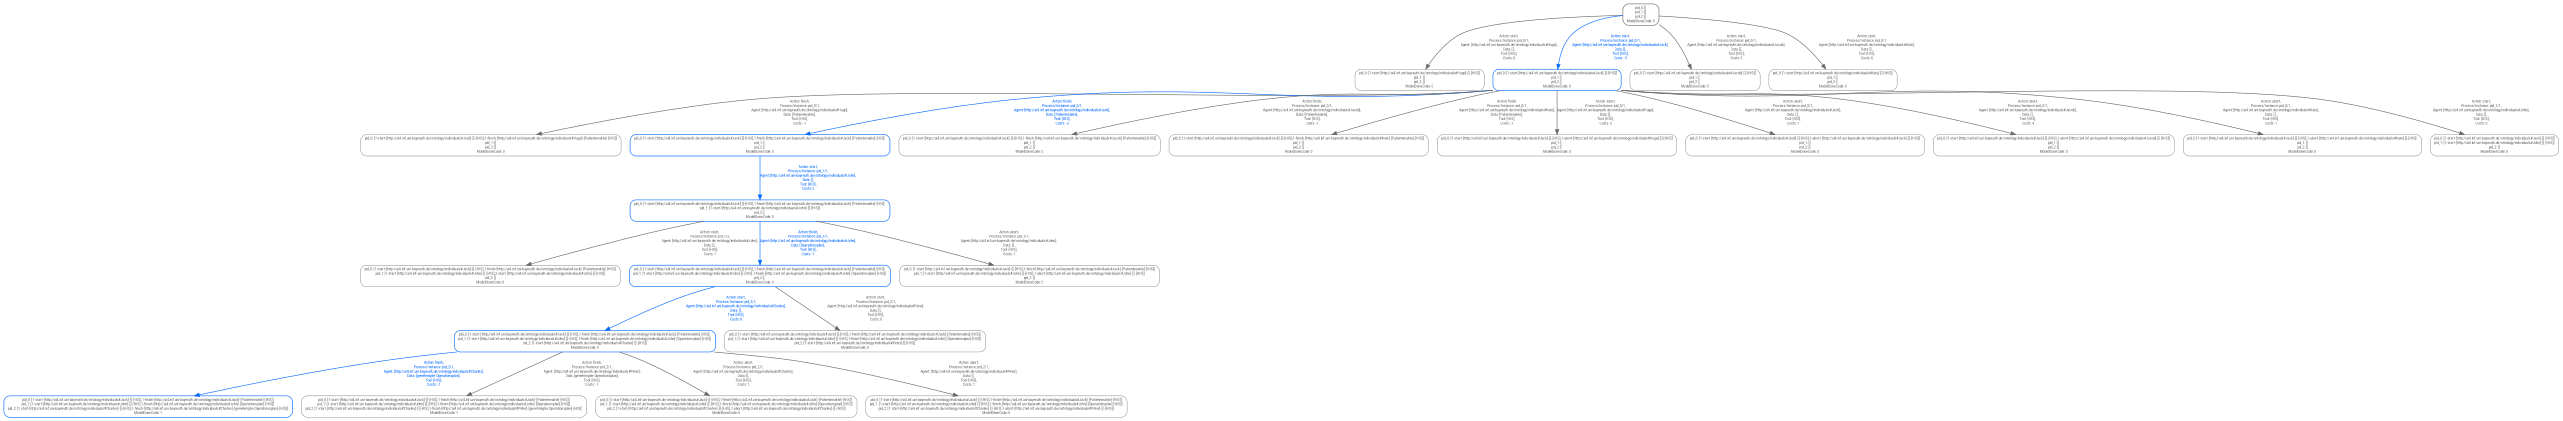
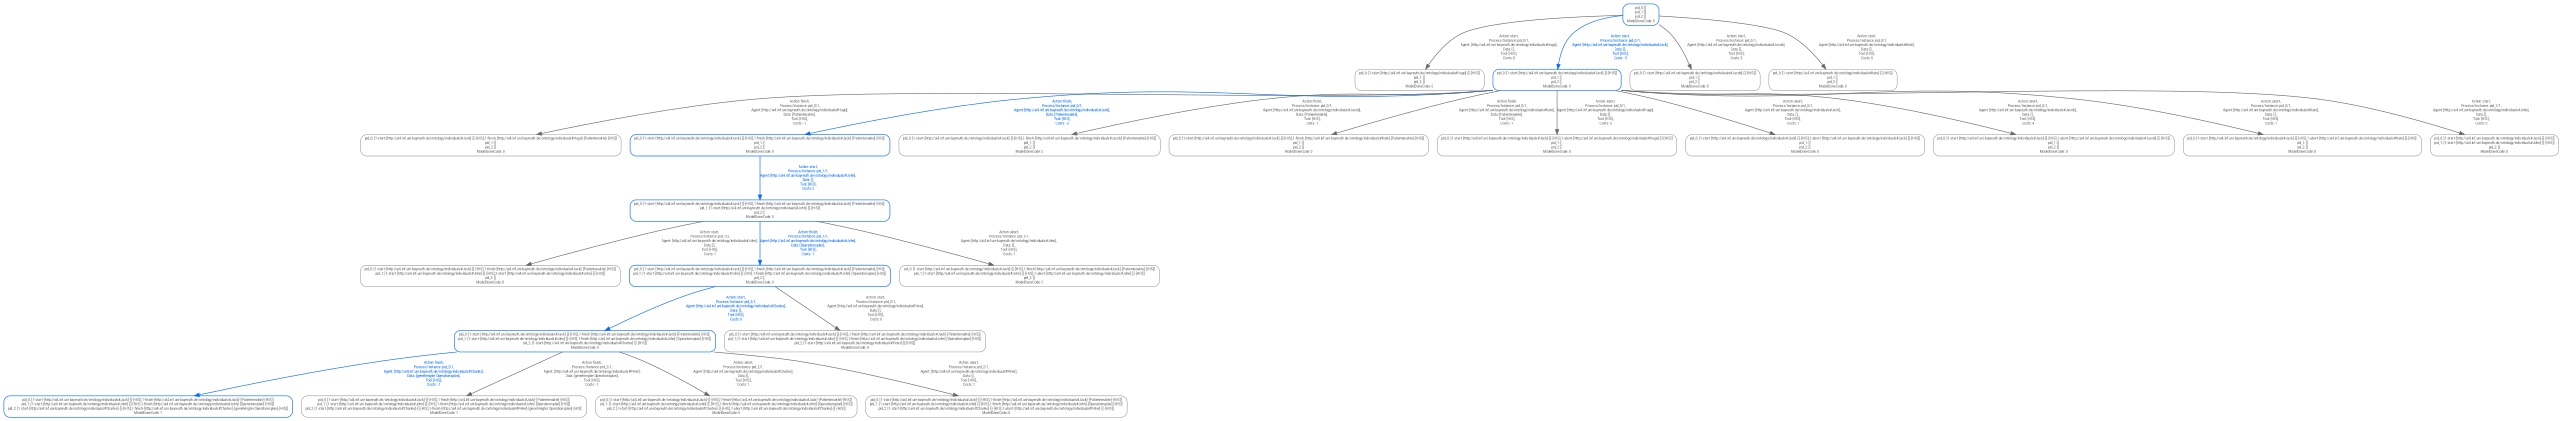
node "pid_0: [] pid_1: [] pid_2: [] ModelDoneCode: 0": color #666666 -> #0066ff
